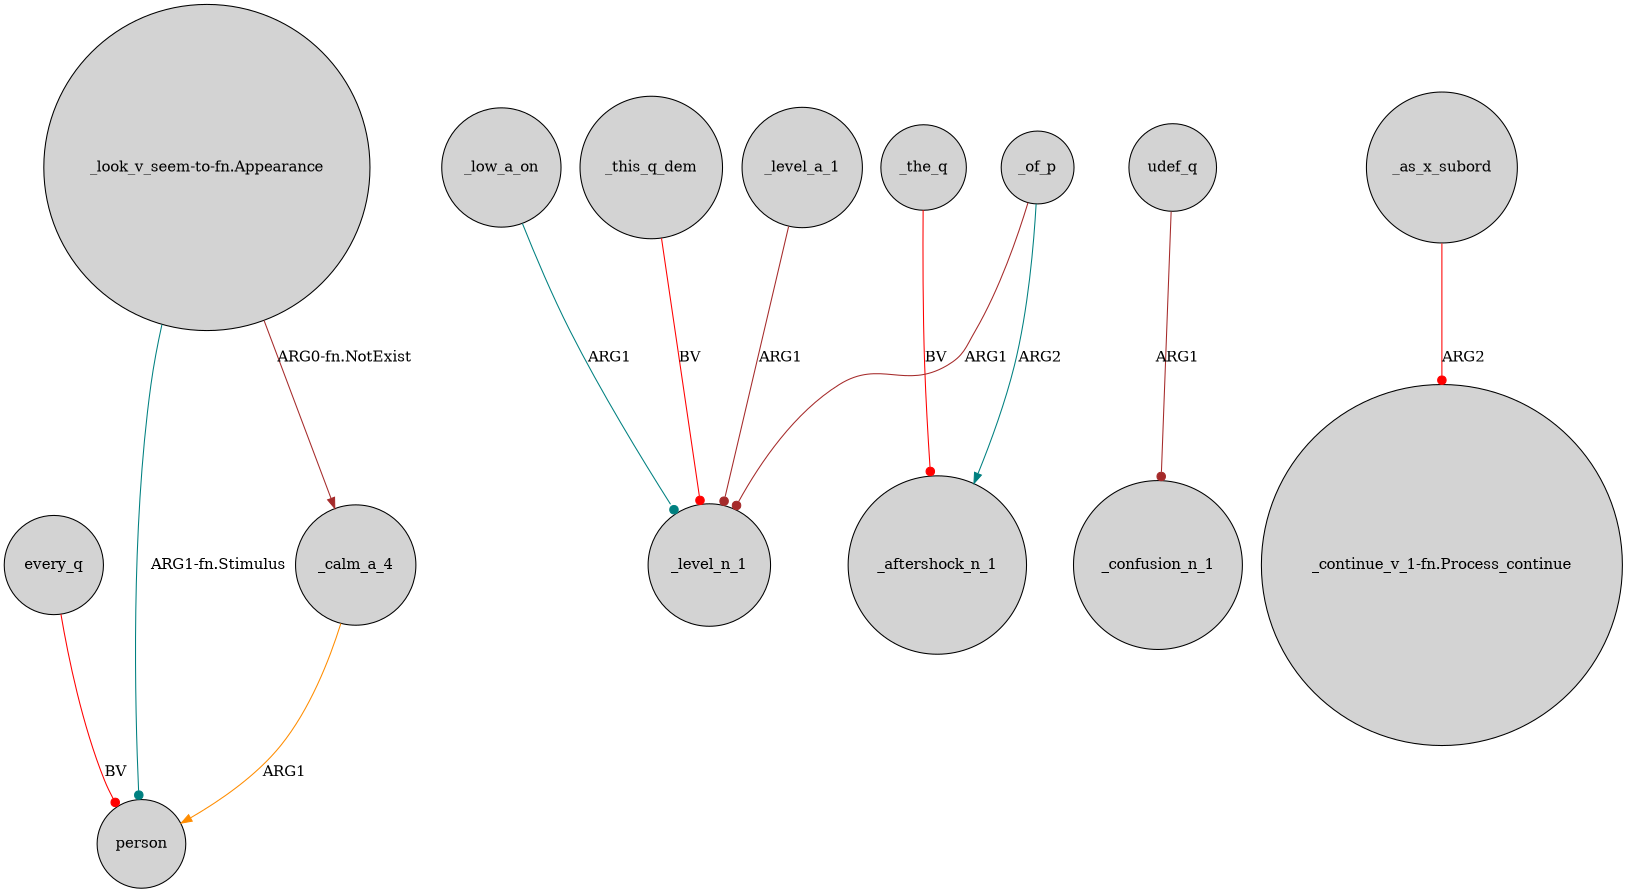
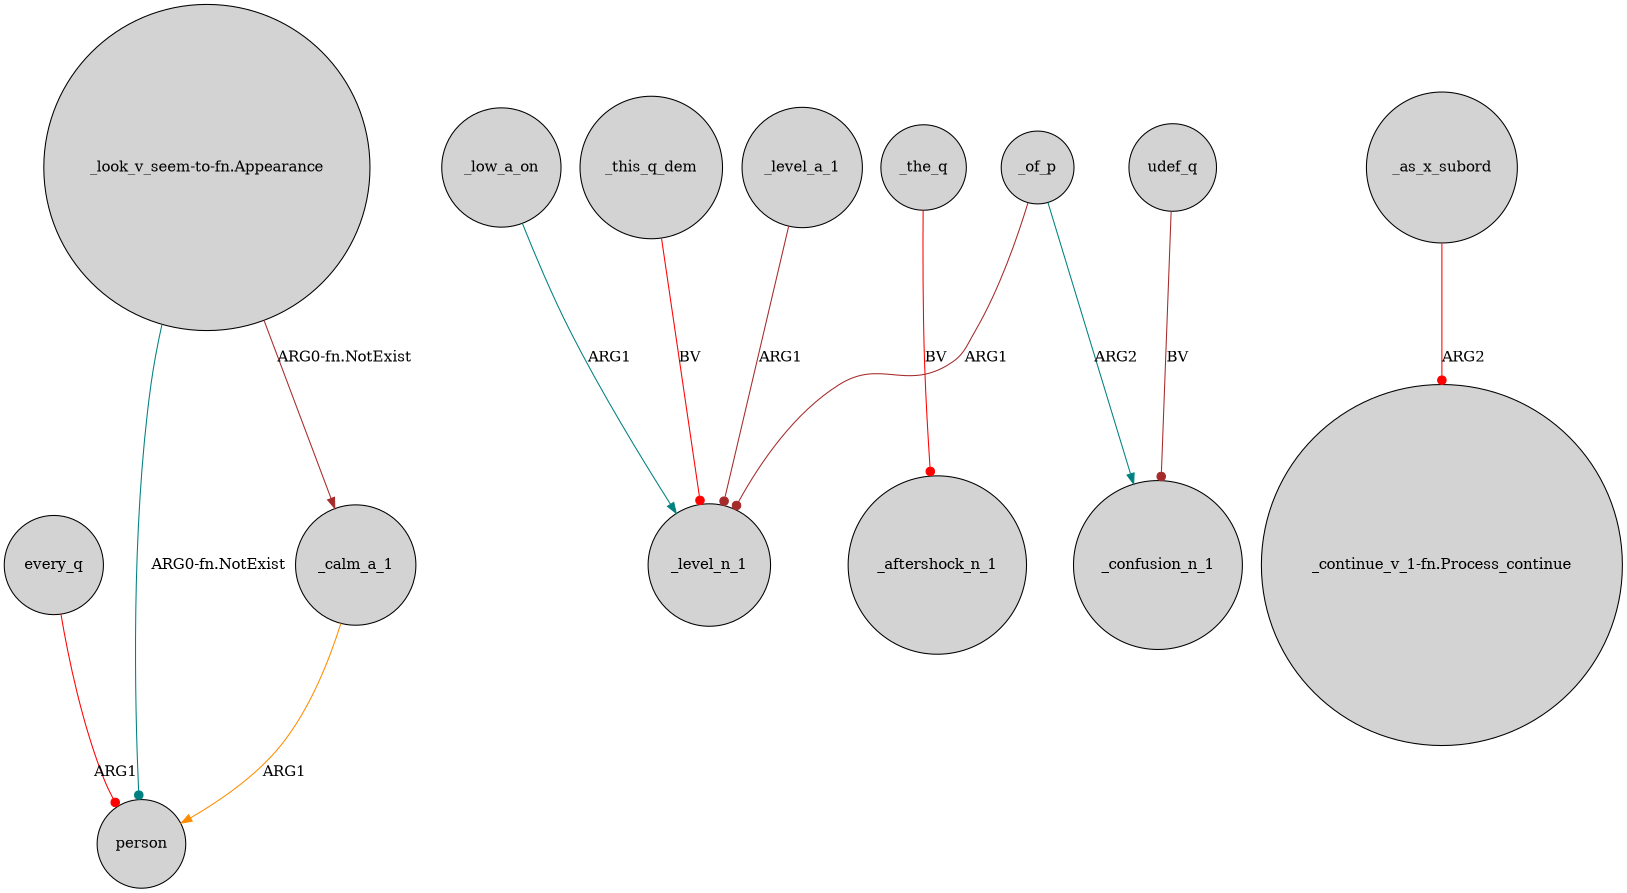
edge "_of_p" -> "_aftershock_n_1": now "_of_p" -> "_confusion_n_1"
edge "udef_q" -> "_confusion_n_1": label "ARG1" -> "BV"
edge "_low_a_on" -> "_level_n_1": arrowhead dot -> normal
edge "_look_v_seem-to-fn.Appearance" -> "person": label "ARG1-fn.Stimulus" -> "ARG0-fn.NotExist"
node "_calm_a_4": label "_calm_a_4" -> "_calm_a_1"
edge "every_q" -> "person": label "BV" -> "ARG1"
